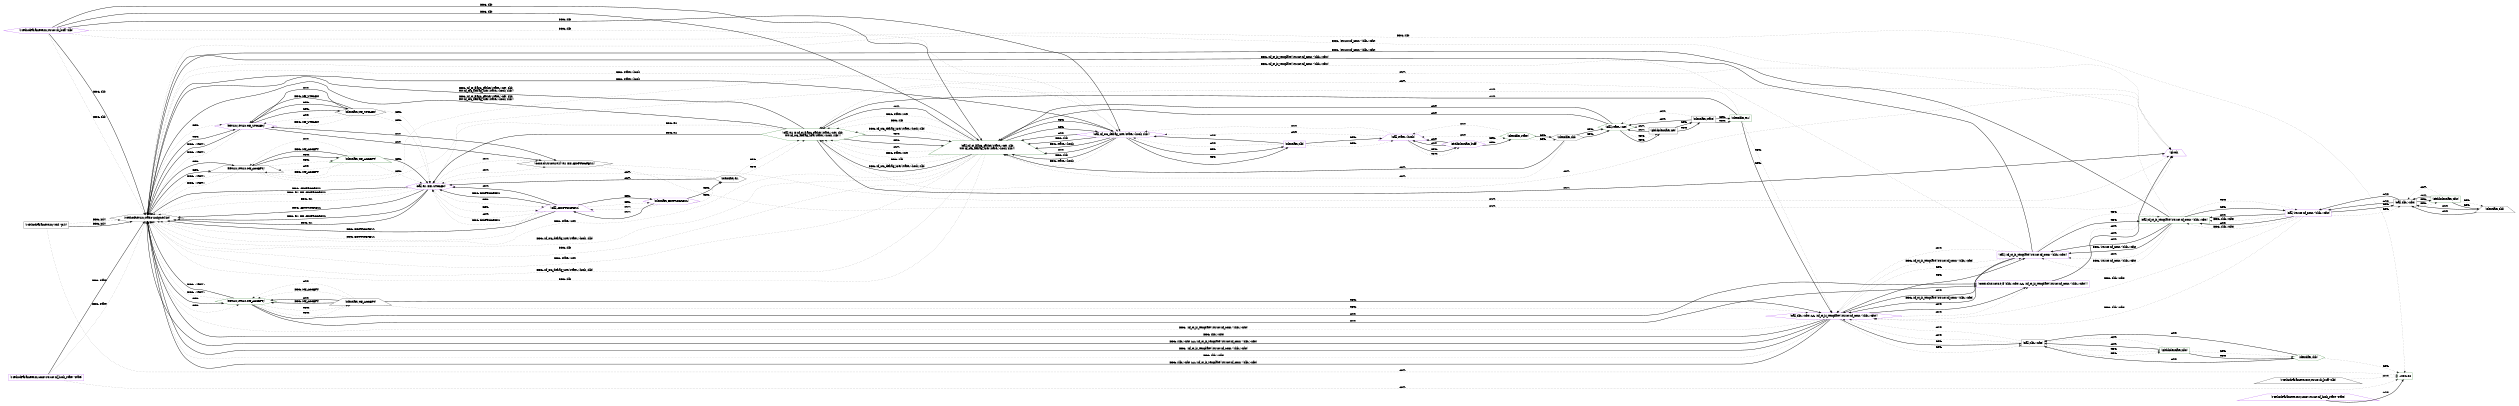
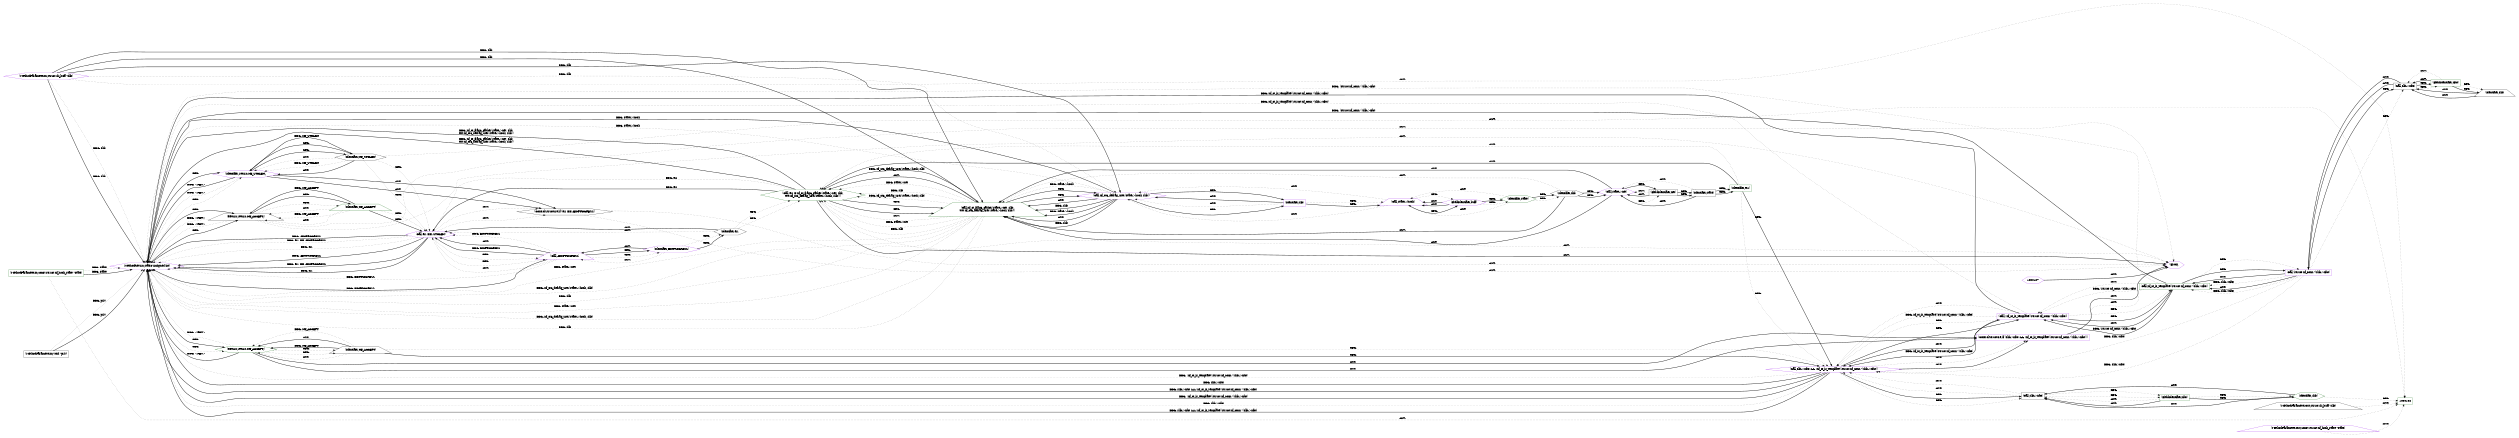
edge "(MethodParameterIn,struct sk_buff *skb)" -> "1000102": label "DDG: skb" -> "AST: "
node "(Return,return NF_STOLEN;)": label "(Return,return NF_STOLEN;)" -> "(Identifier,return NF_STOLEN;)"
node "(Call,state->net)": color darkgreen -> purple
node "(Block,)": shape trapezium -> hexagon
node "(MethodReturn,static unsigned int)": color black -> purple
node "1000107": added
edge "(MethodParameterIn,void *priv)" -> "1000102": now "(Identifier,NF_STOLEN)" -> "1000102"
node "(MethodParameterIn,const struct nf_hook_state *state)": color purple -> darkgreen
edge "(MethodParameterOut,const struct nf_hook_state *state)" -> "1000102": style bold -> dotted
